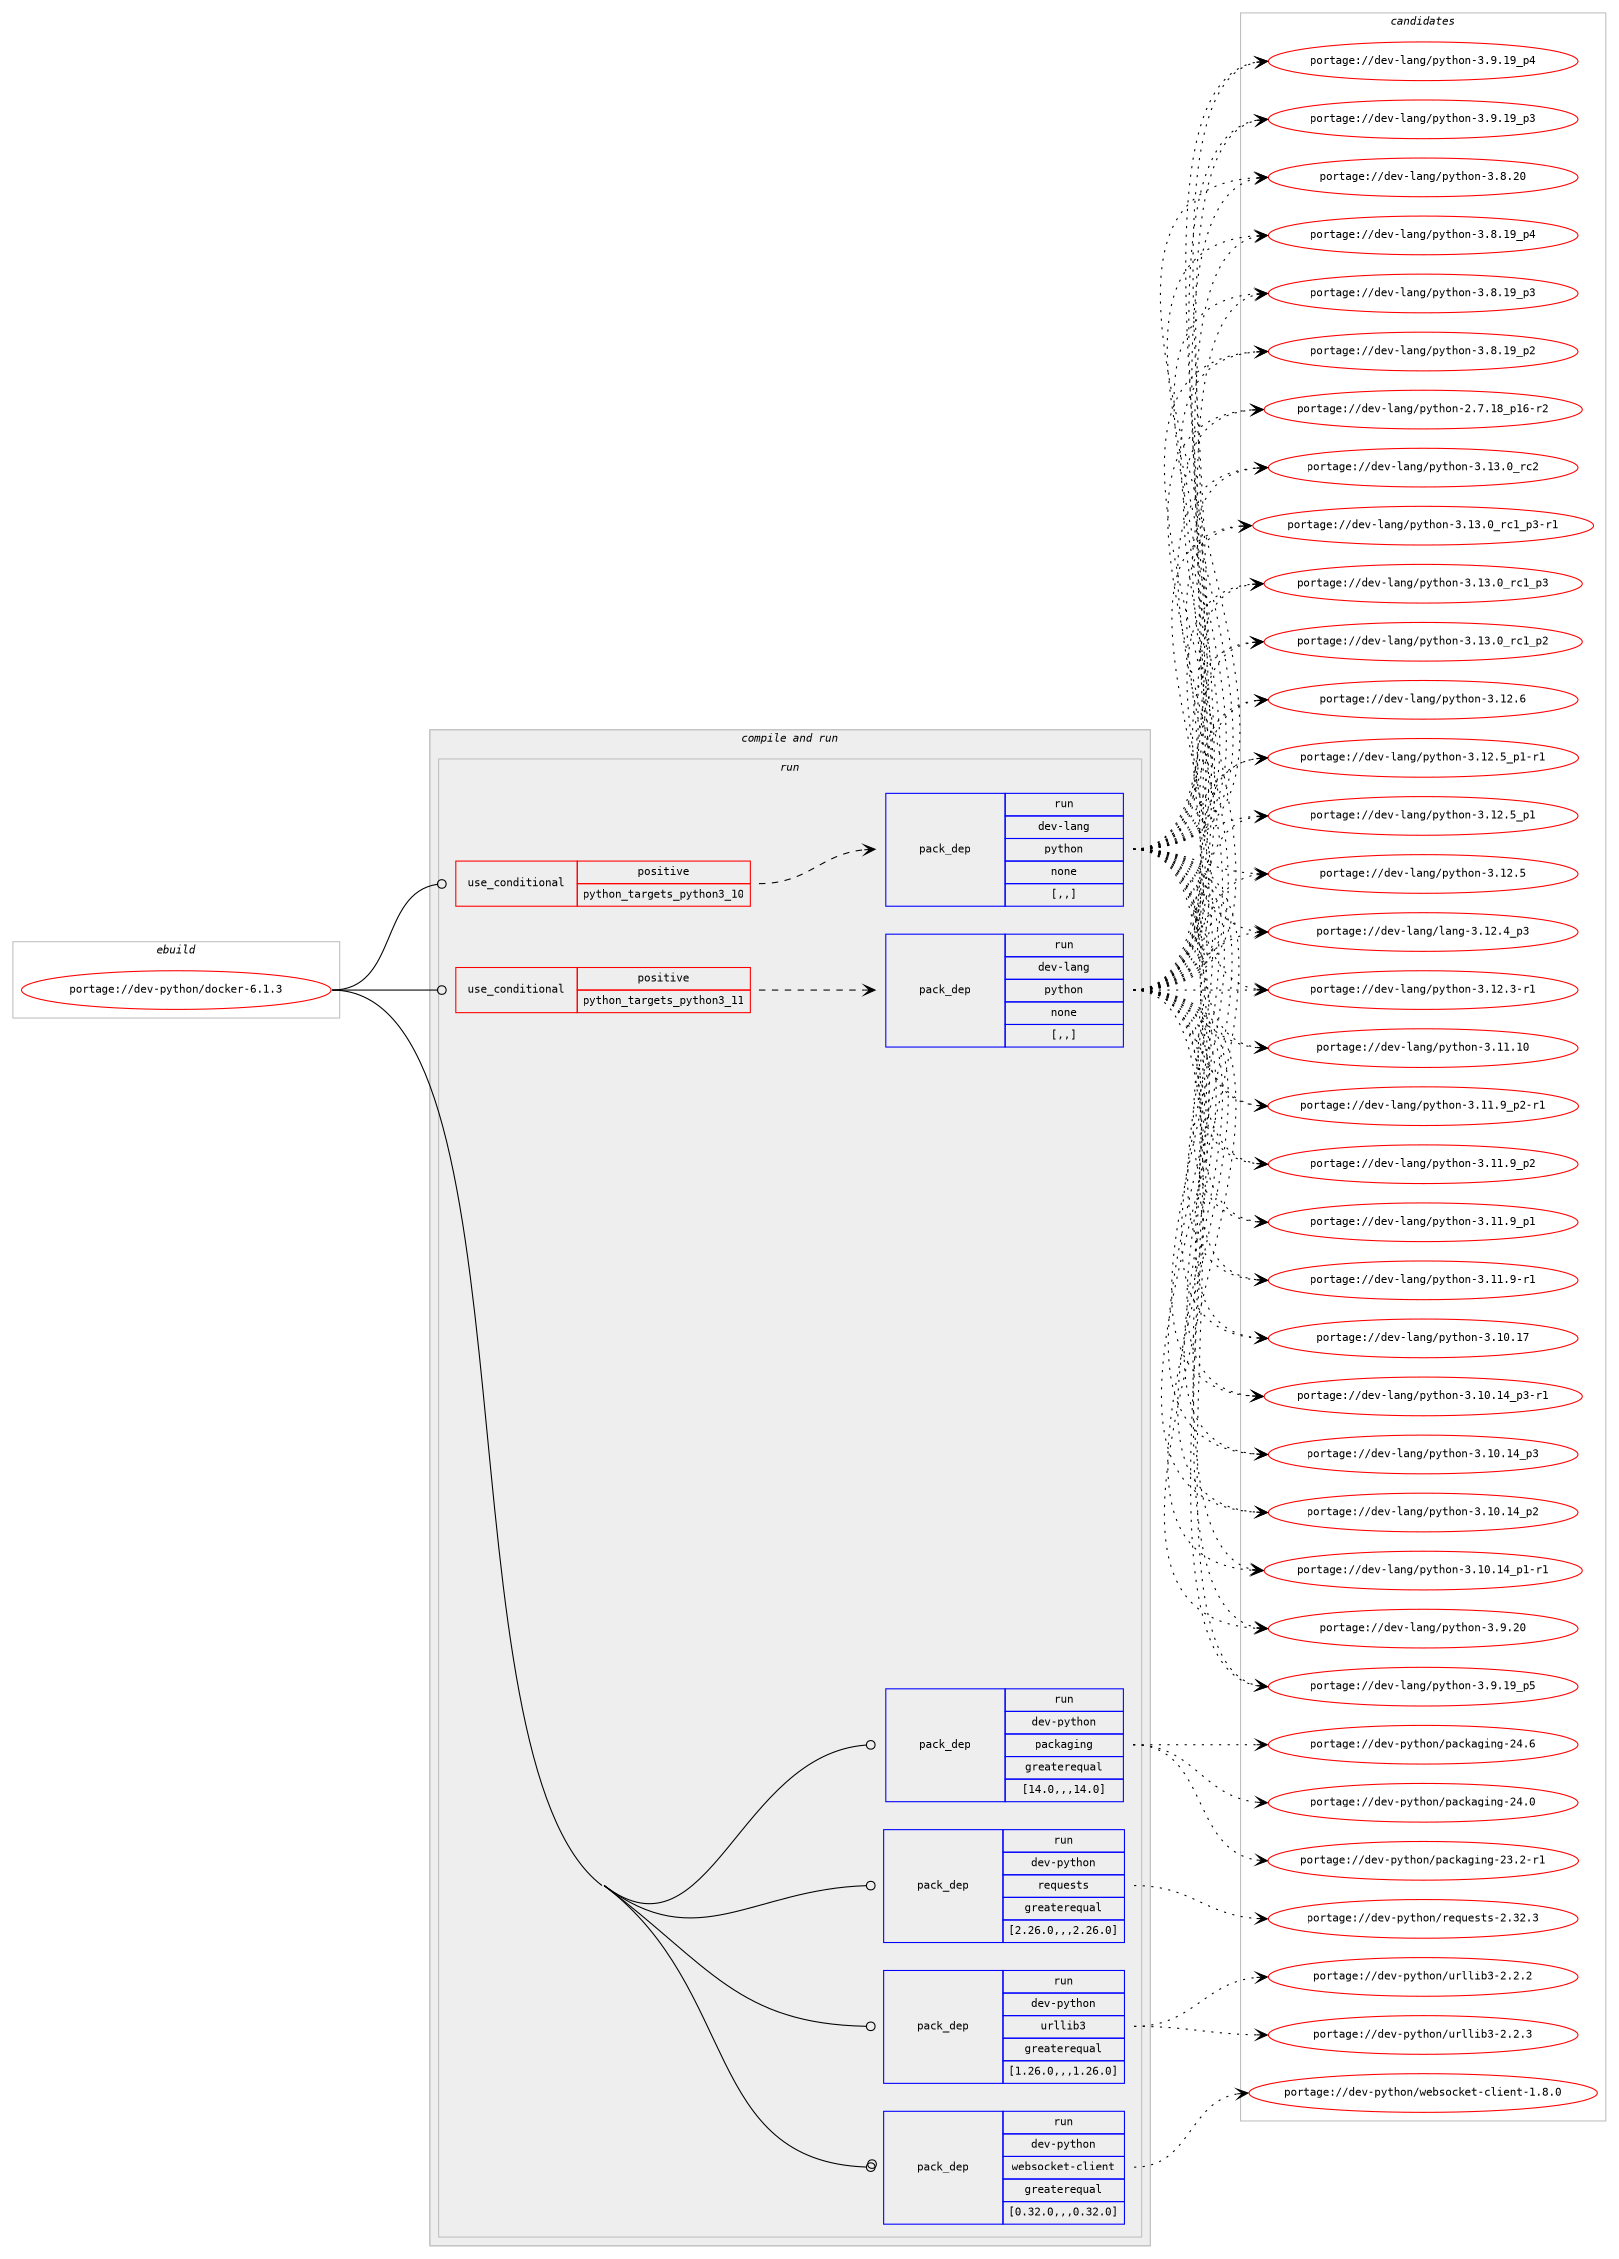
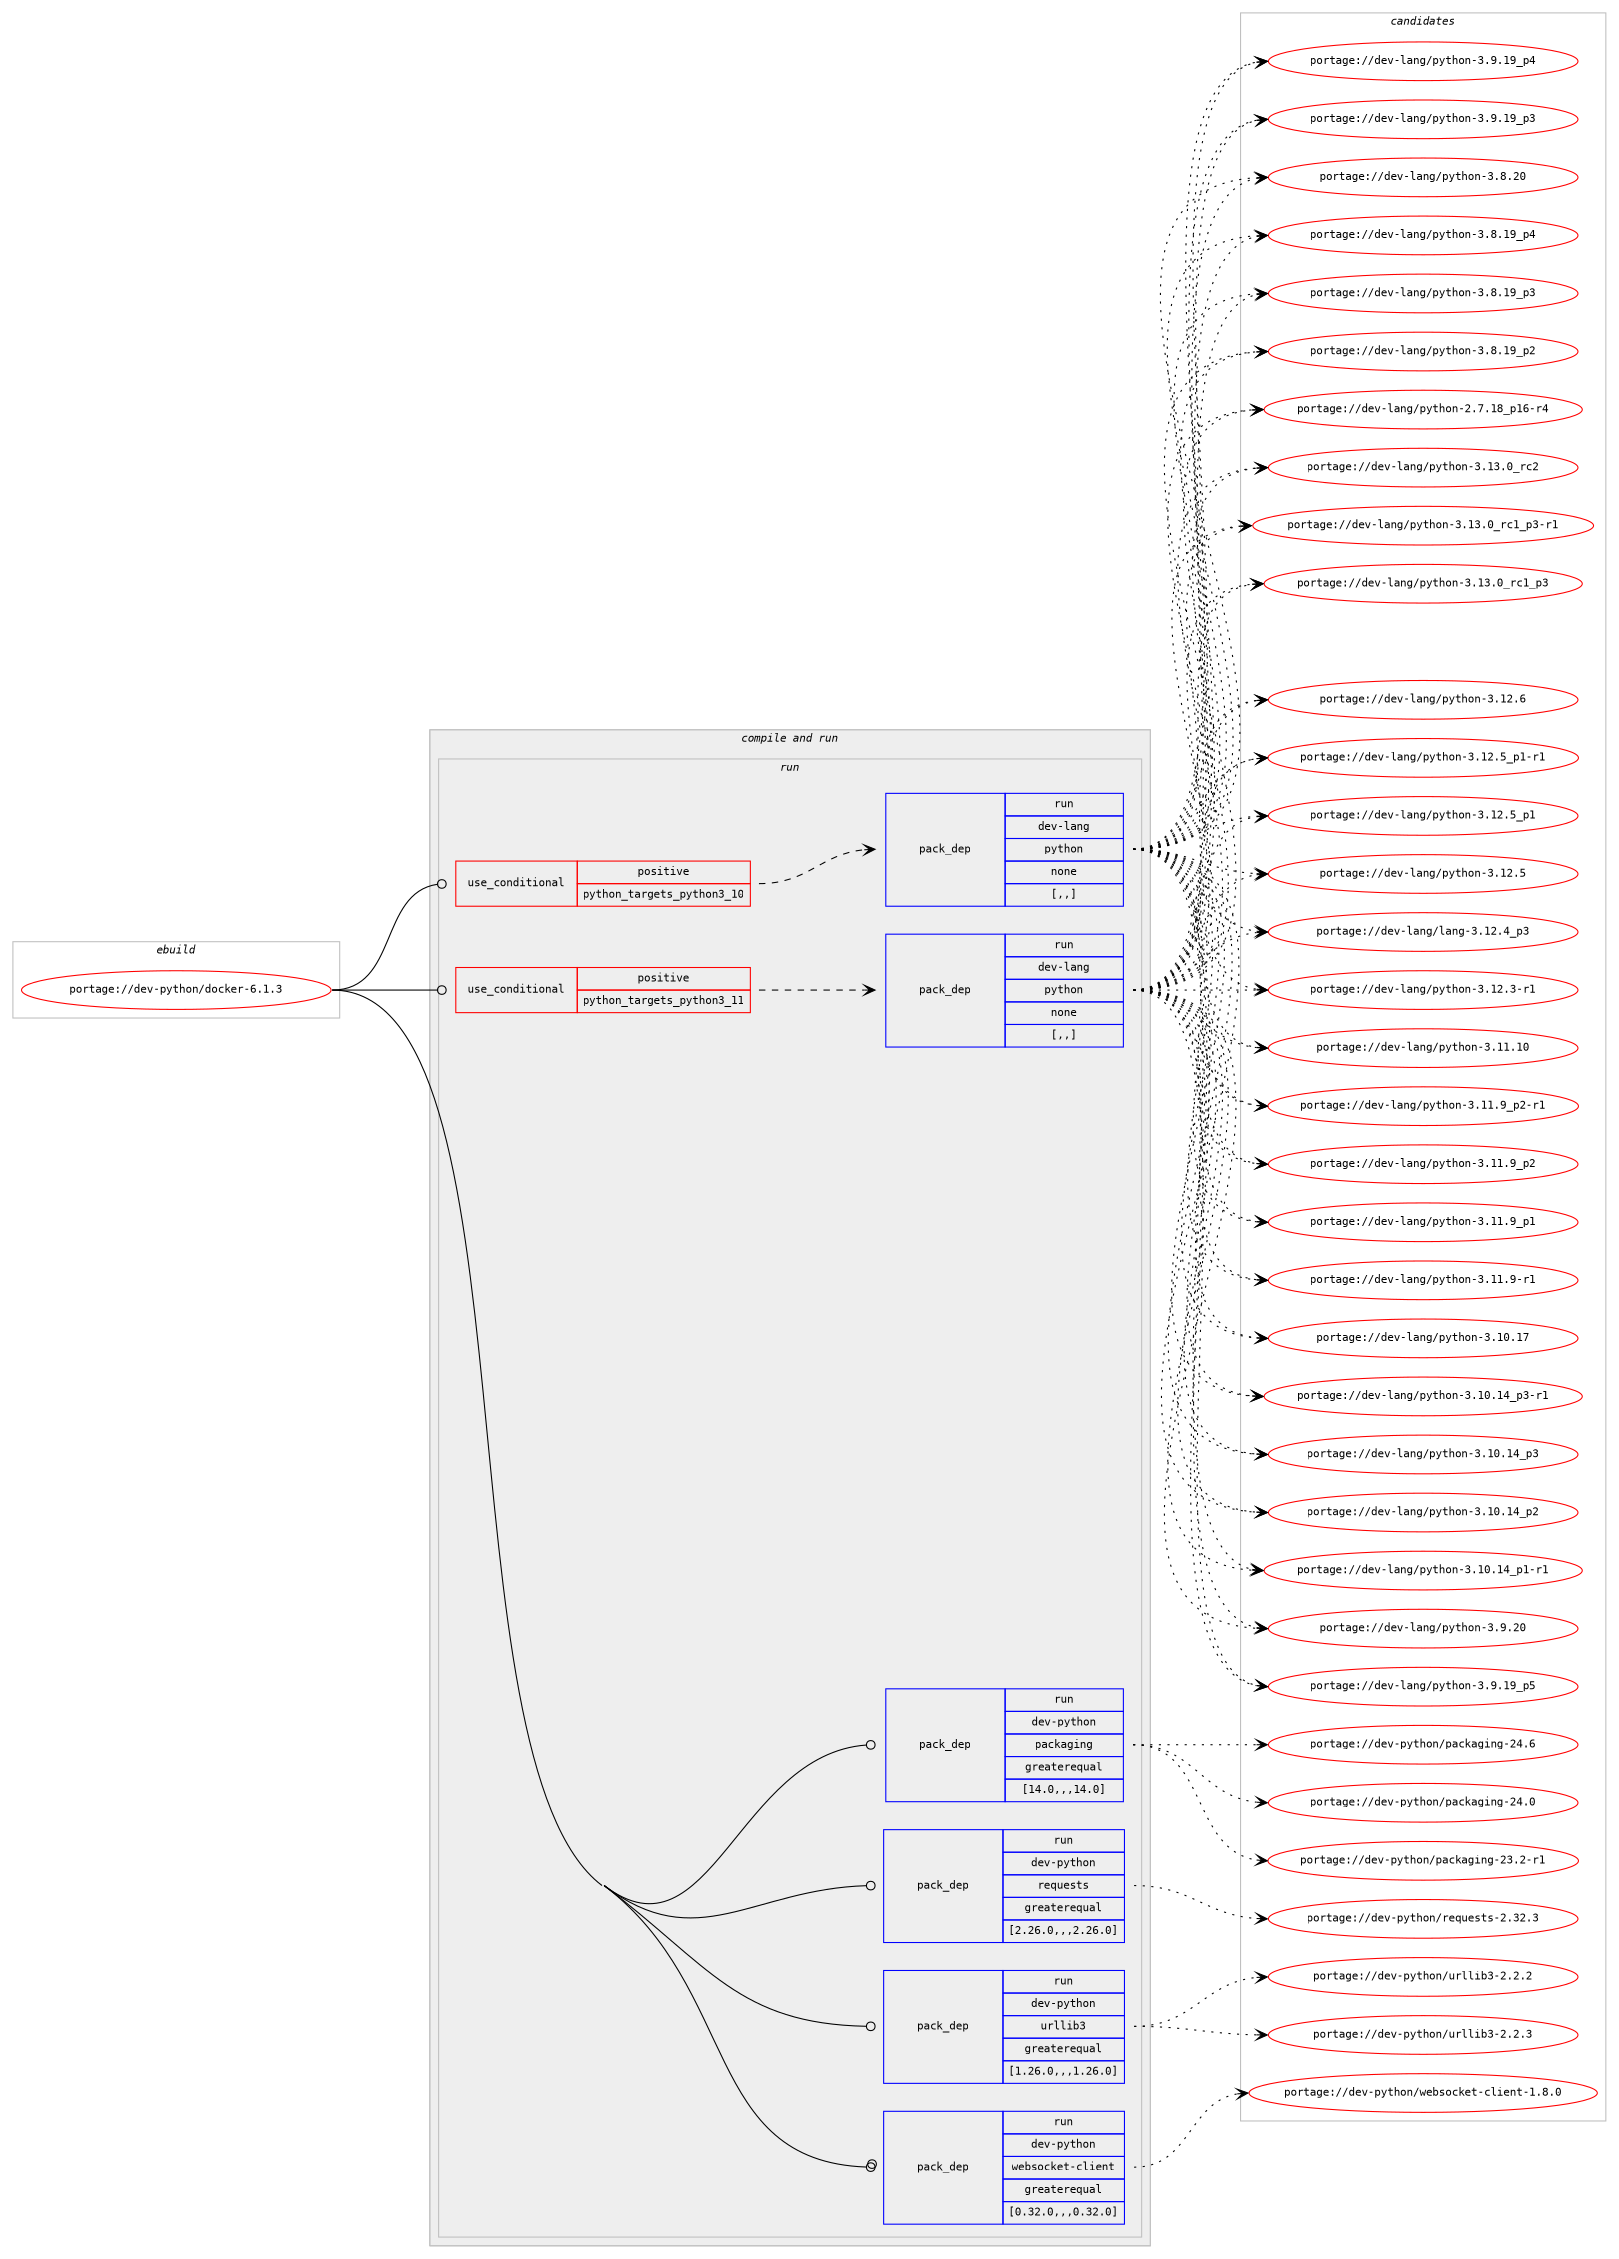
node "portage://dev-lang/python-2.7.18_p16-r2": label "portage://dev-lang/python-2.7.18_p16-r2" -> "portage://dev-lang/python-2.7.18_p16-r4"
node "portage://dev-lang/python-3.13.0_rc1_p2": removed
